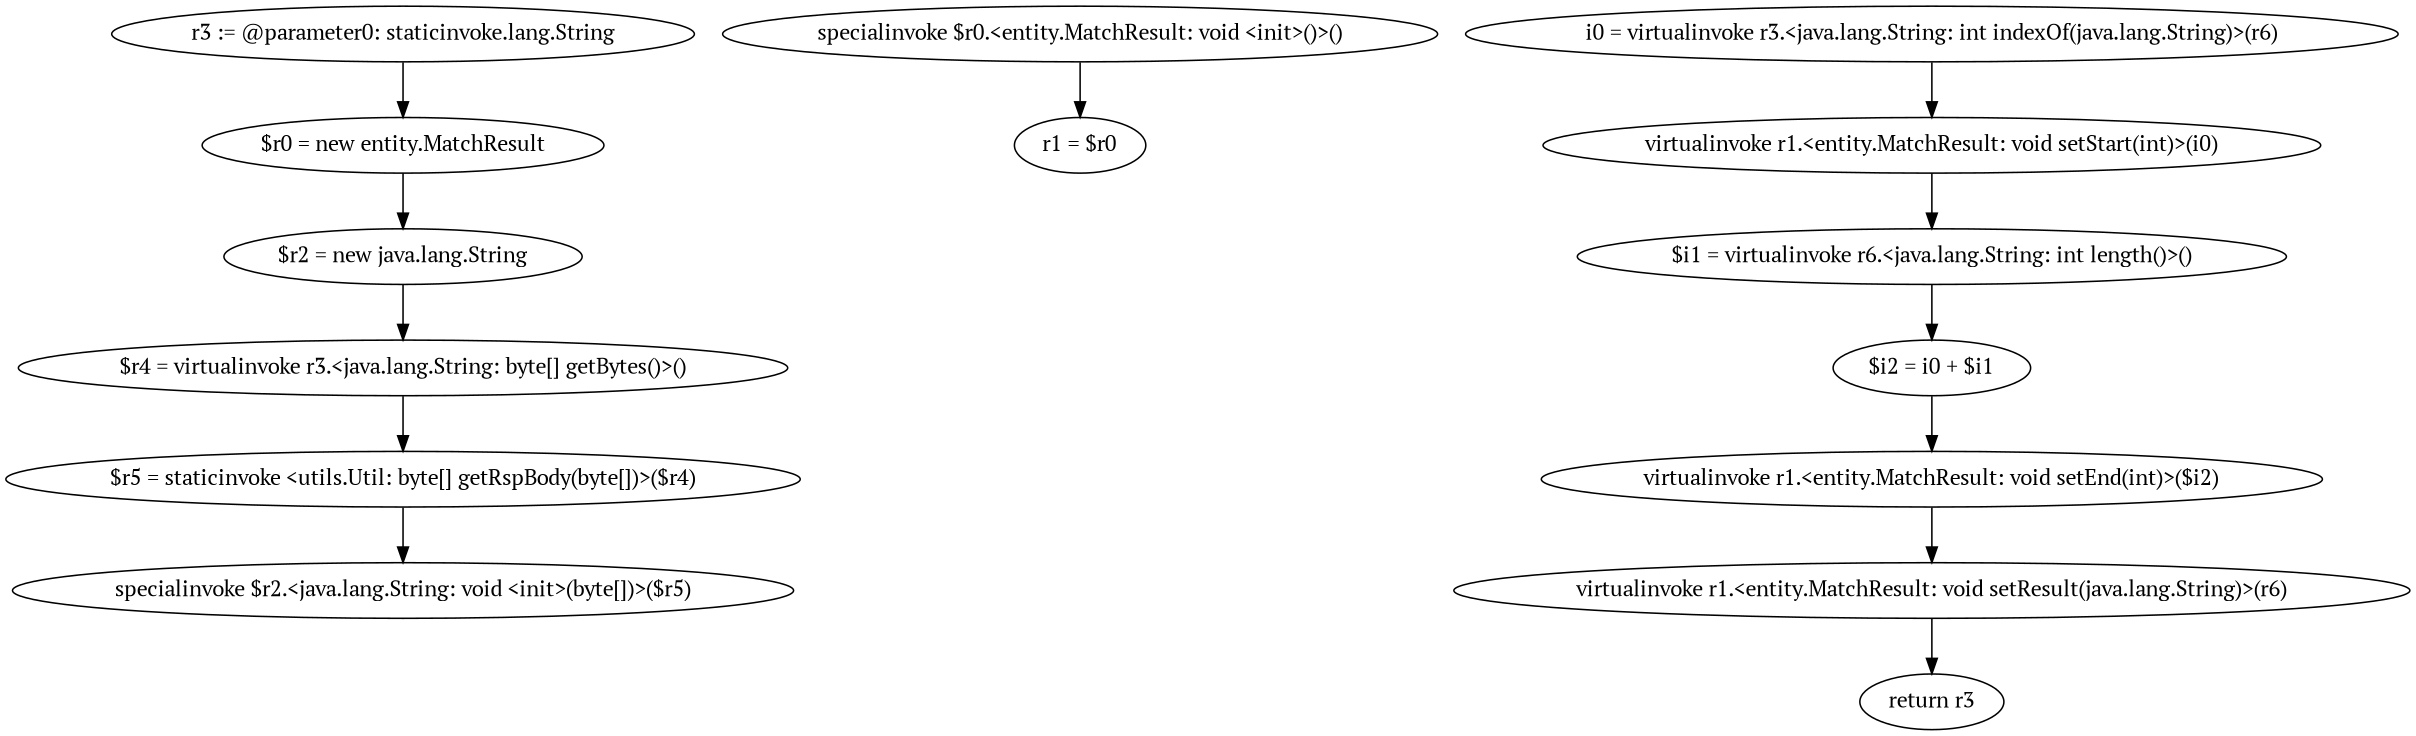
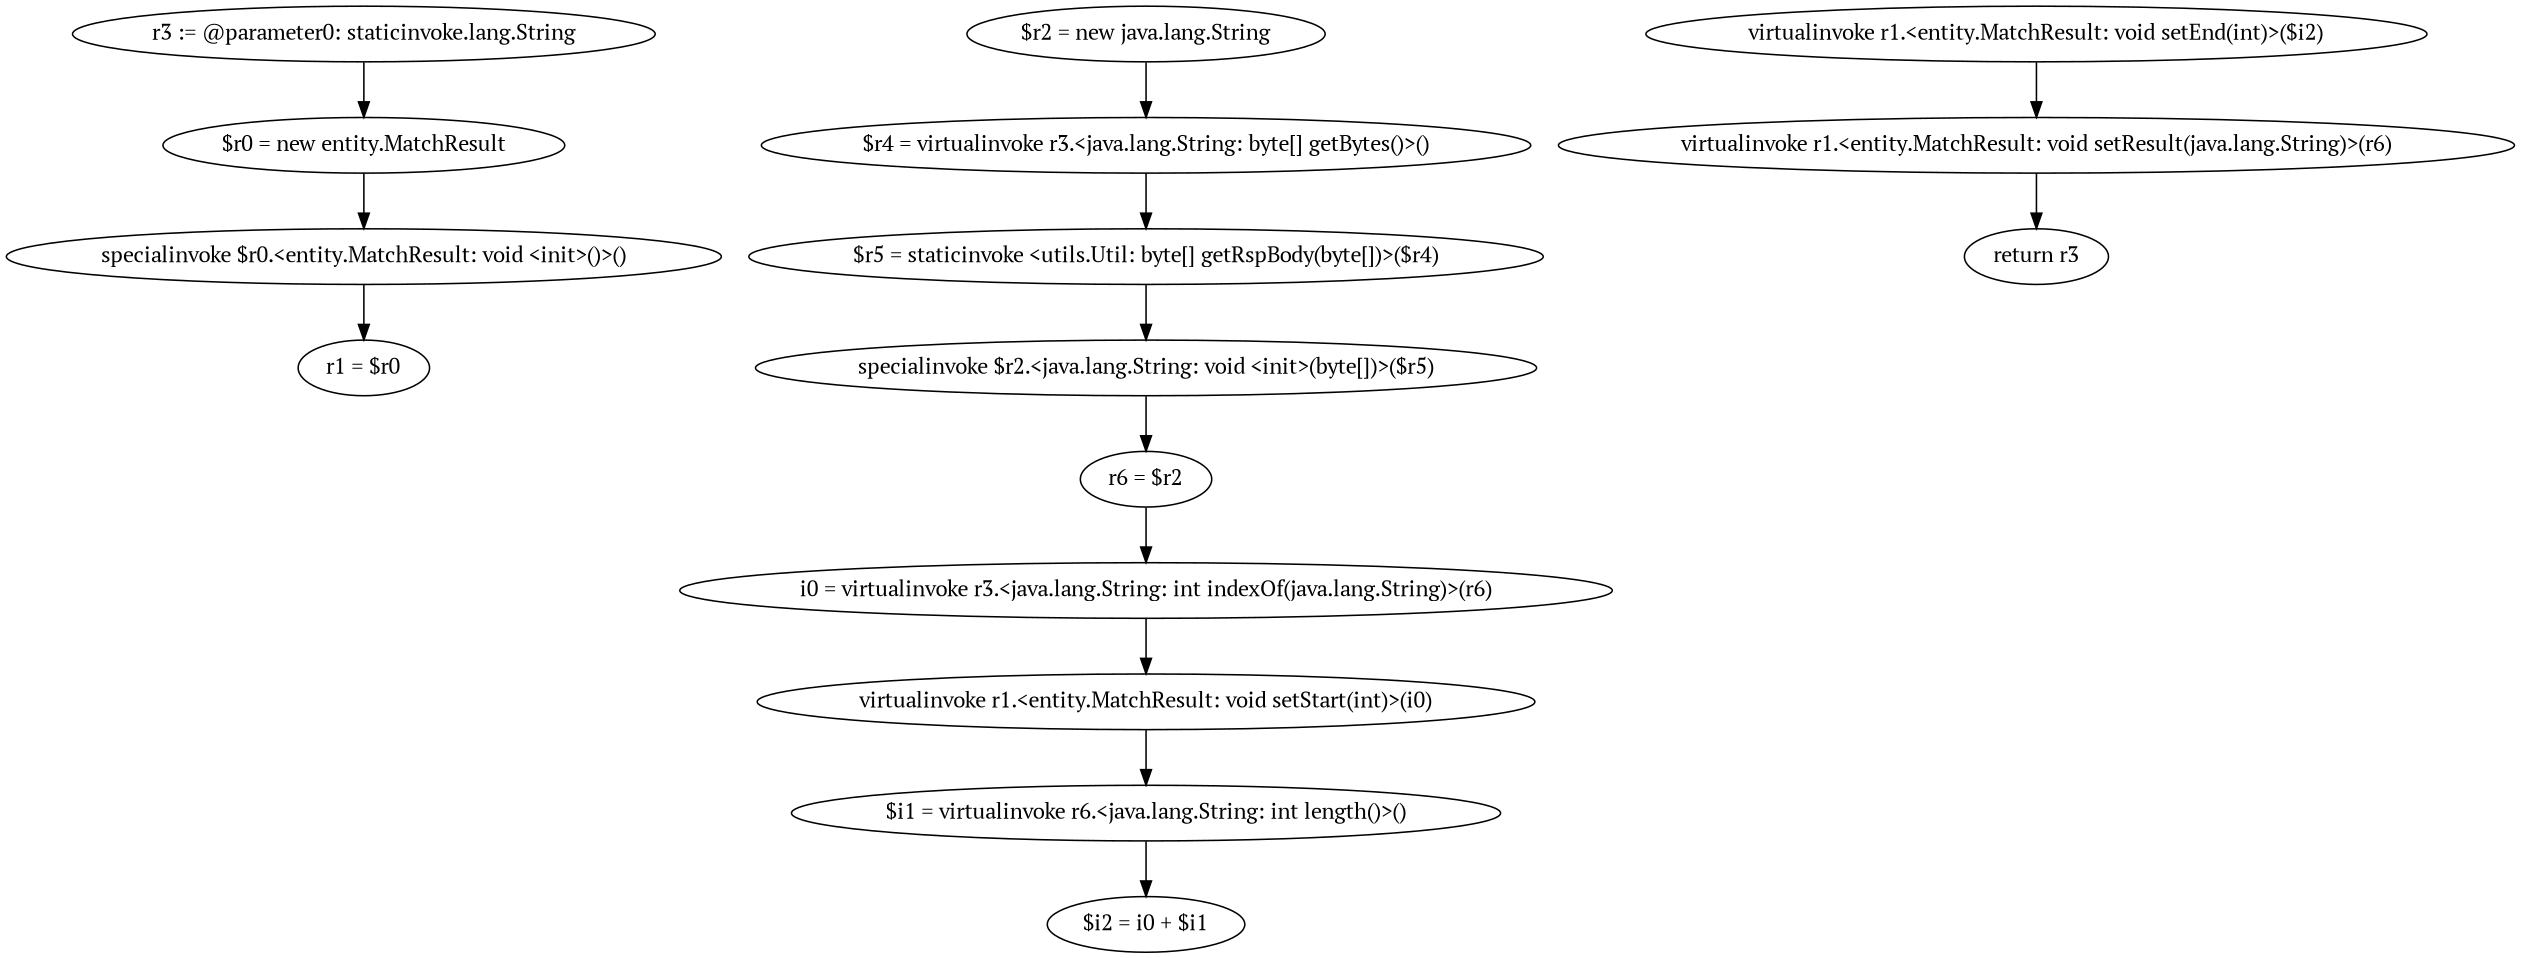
edge "$r0 = new entity.MatchResult" -> "$r2 = new java.lang.String": now "$r0 = new entity.MatchResult" -> "specialinvoke $r0.<entity.MatchResult: void <init>()>()"
edge "$i2 = i0 + $i1" -> "virtualinvoke r1.<entity.MatchResult: void setEnd(int)>($i2)": removed
node "r6 = $r2": added
